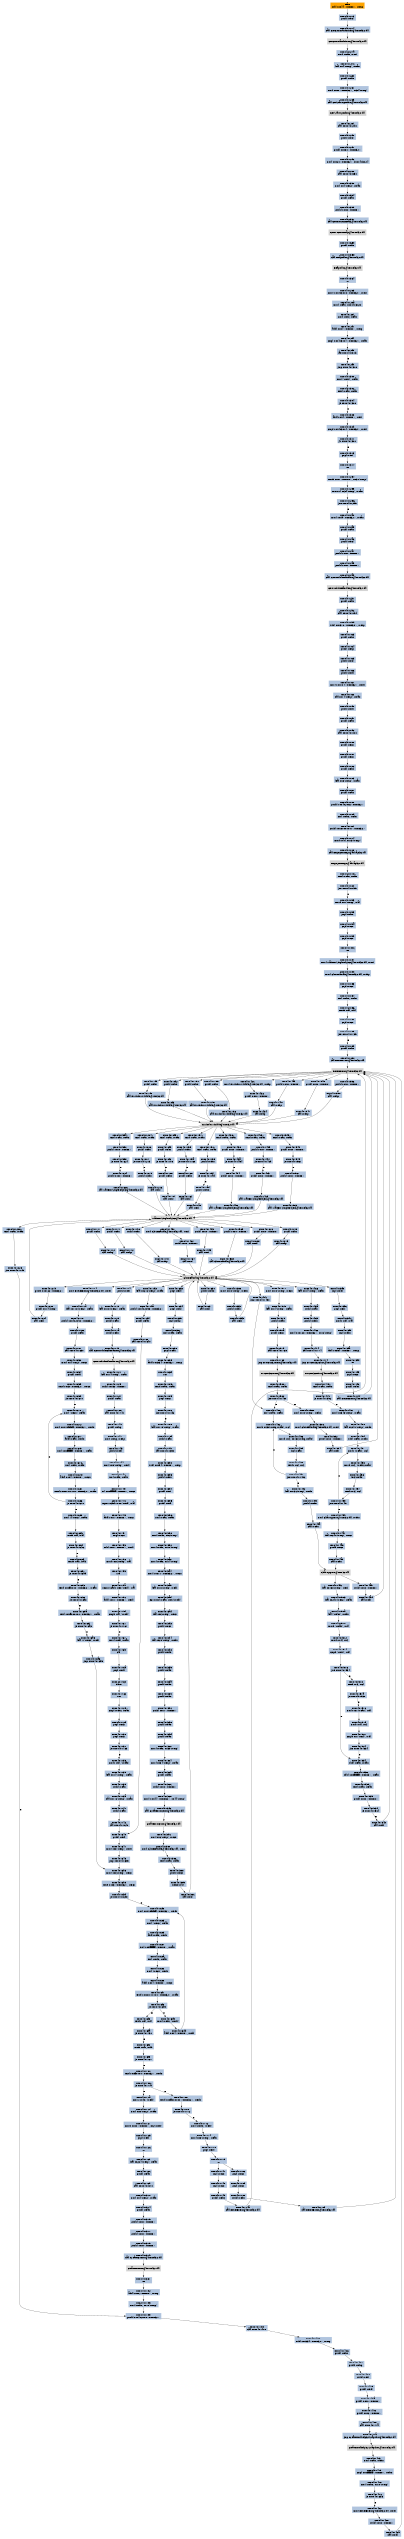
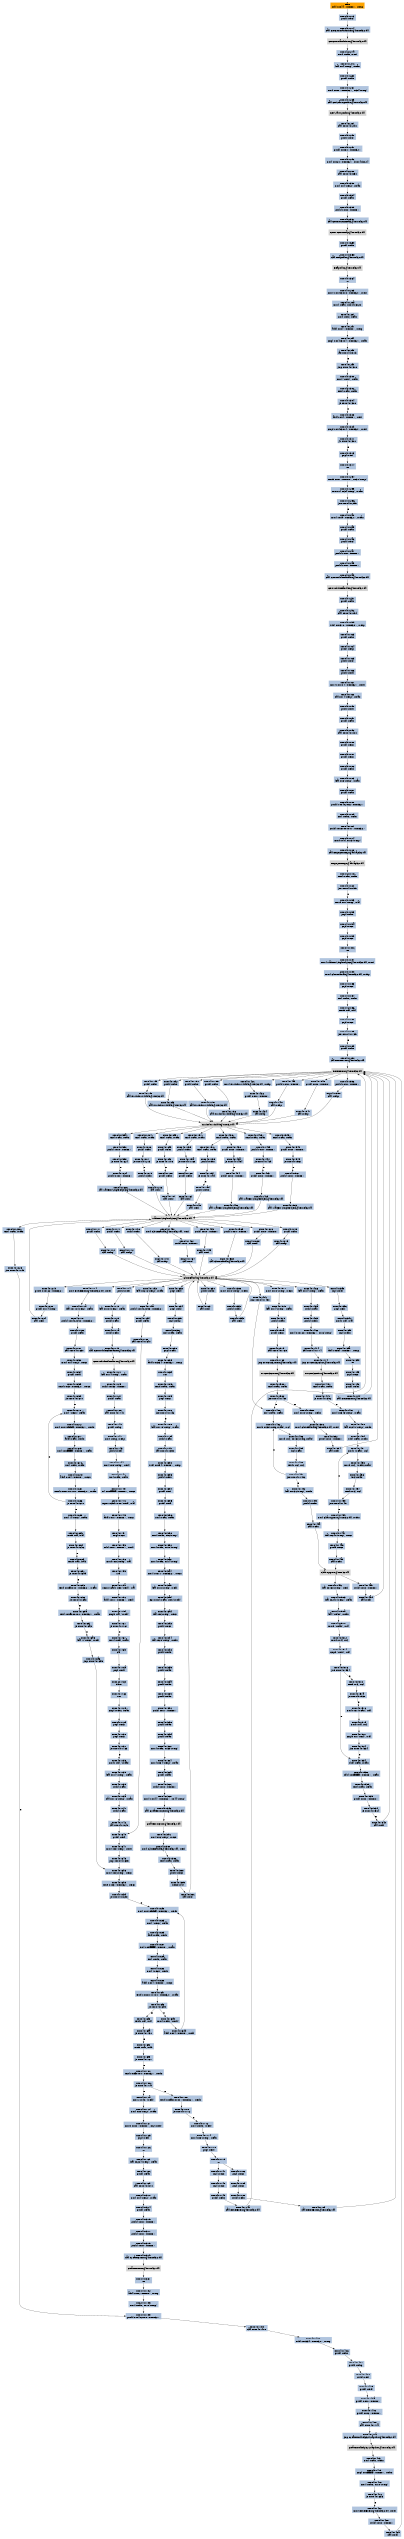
edge "IsWindowVisible@user32.dll" -> "0x0040119c testl %eax, %eax": now "0x00401436 testl %eax, %eax" -> "0x0040119c testl %eax, %eax"
